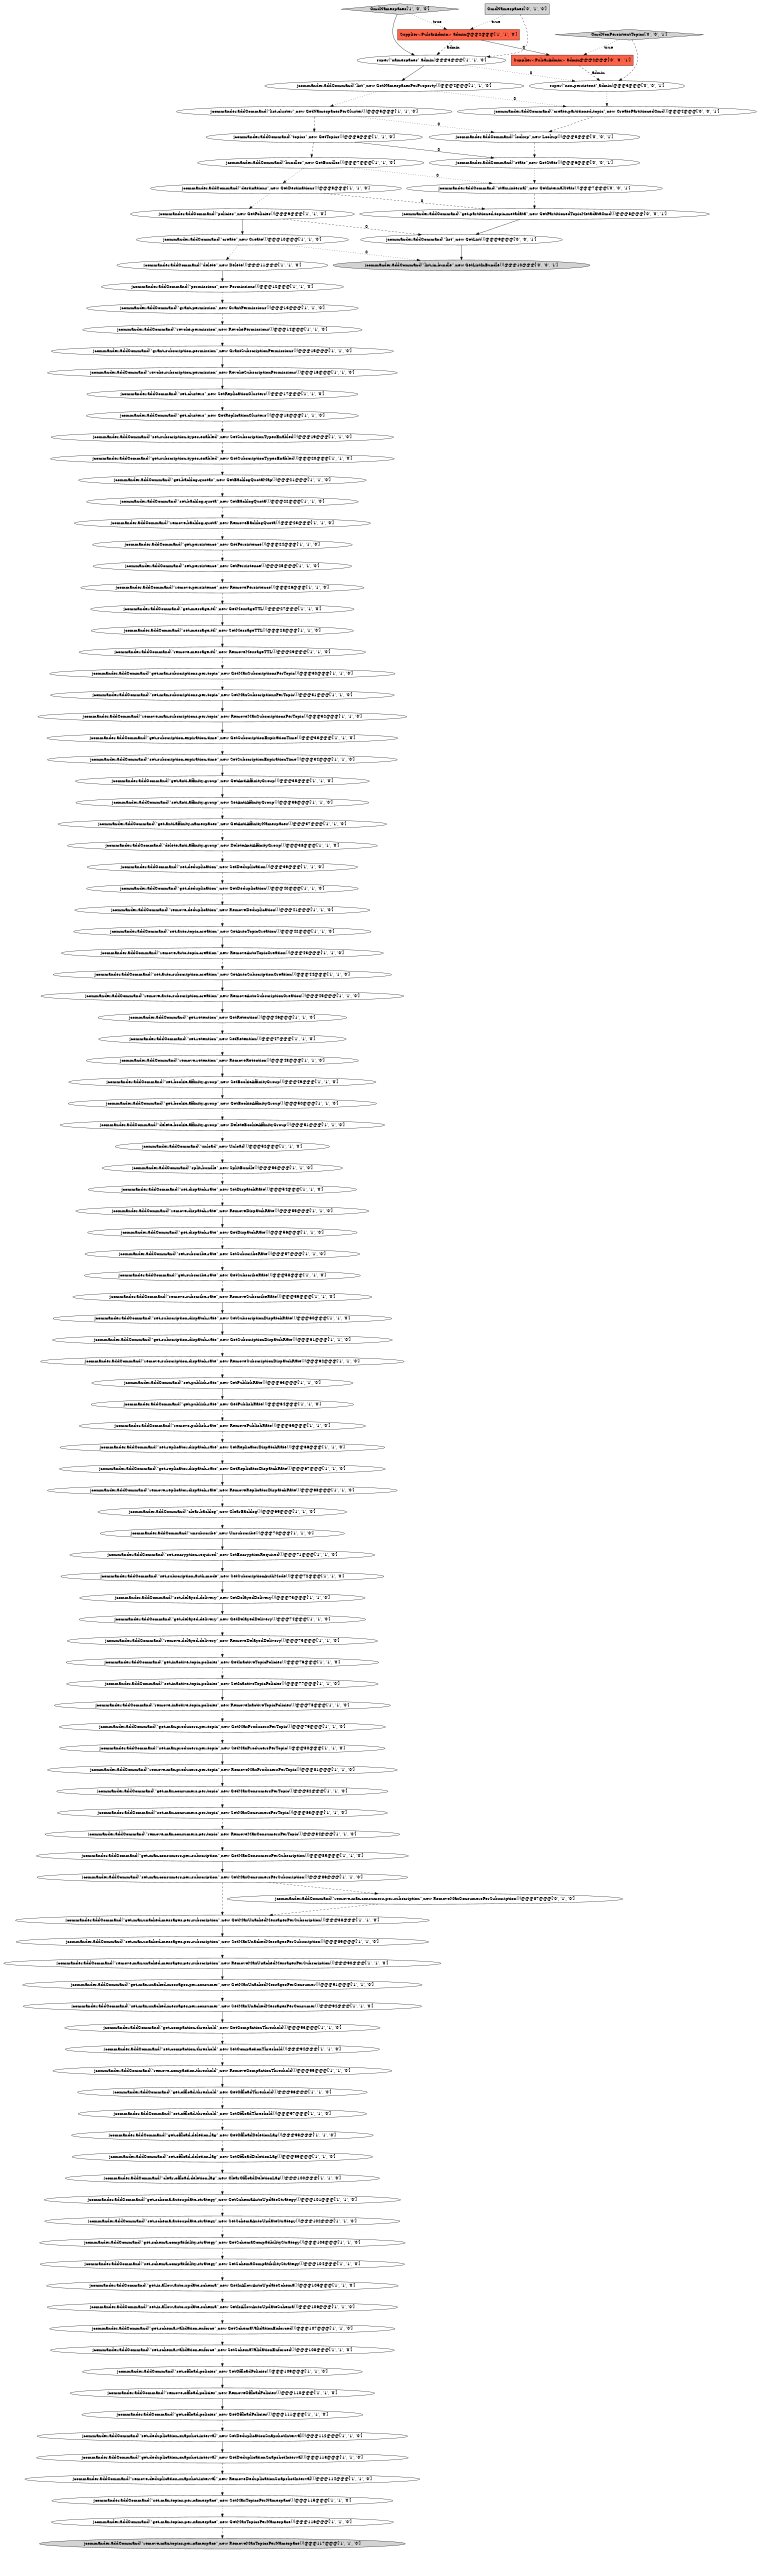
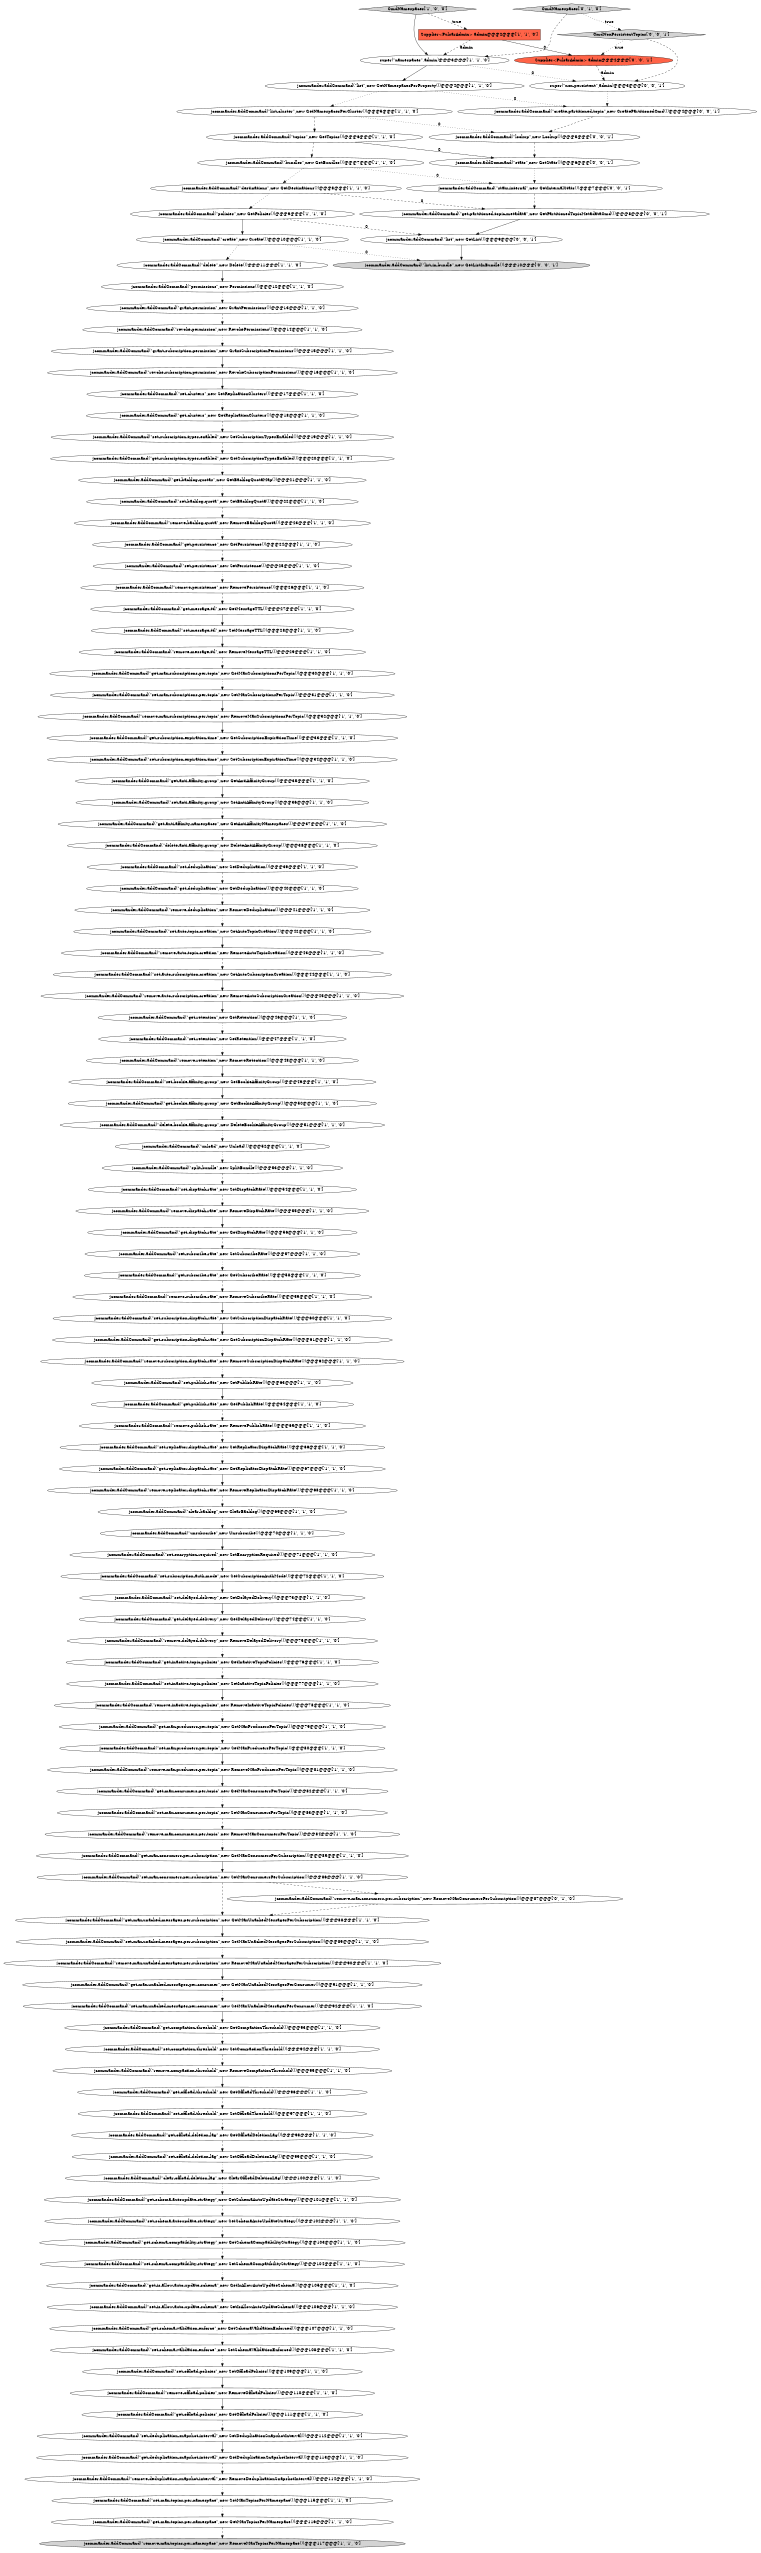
node "CmdNamespaces['0', '1', '0']": shape box -> diamond
edge "CmdNamespaces['1', '0', '0']" -> "Supplier<PulsarAdmin> admin@@@2@@@['1', '1', '0']": style dotted -> dashed
edge "CmdNamespaces['0', '1', '0']" -> "Supplier<PulsarAdmin> admin@@@2@@@['1', '1', '0']": now "CmdNamespaces['0', '1', '0']" -> "CmdNonPersistentTopics['0', '0', '1']"
node "Supplier<PulsarAdmin> admin@@@2@@@['0', '0', '1']": shape box -> ellipse
